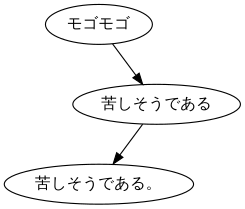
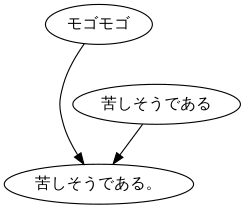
edge "モゴモゴ" -> "苦しそうである": now "モゴモゴ" -> "苦しそうである。"
